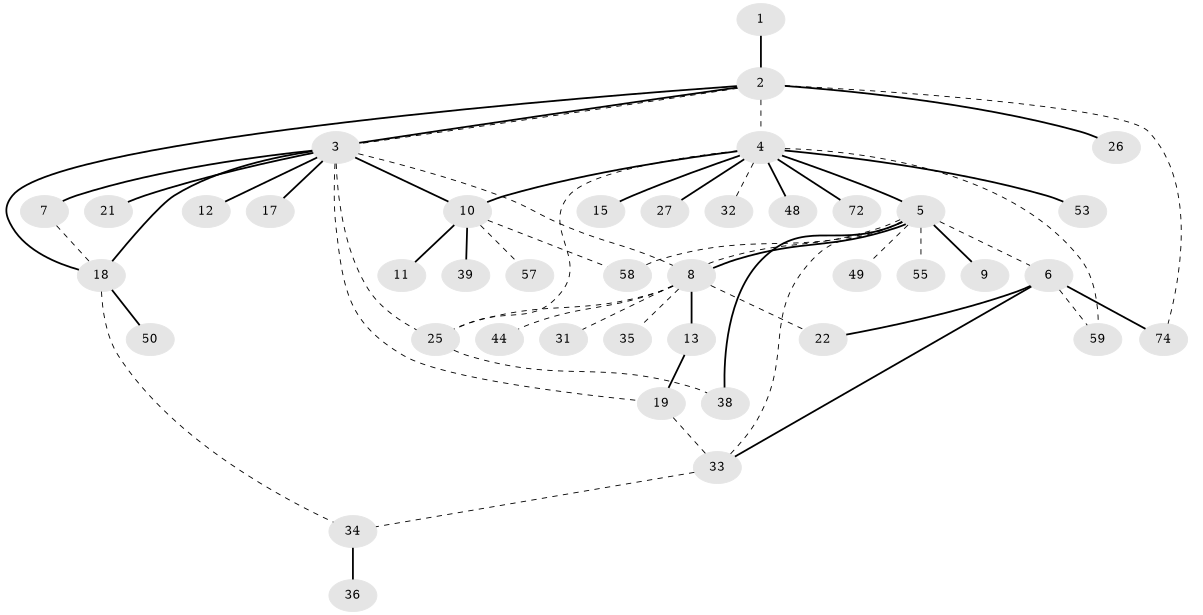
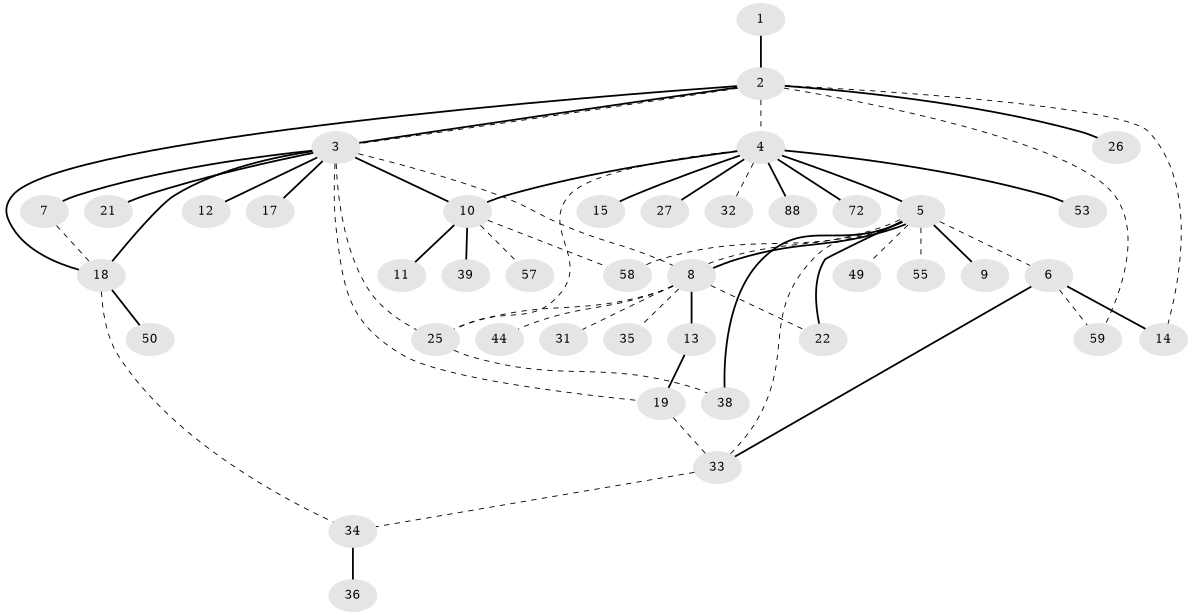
edge "4" -- "59": now "2" -- "59"
node "48": label "48" -> "88"
edge "6" -- "22": now "5" -- "22"
node "74": label "74" -> "14"
